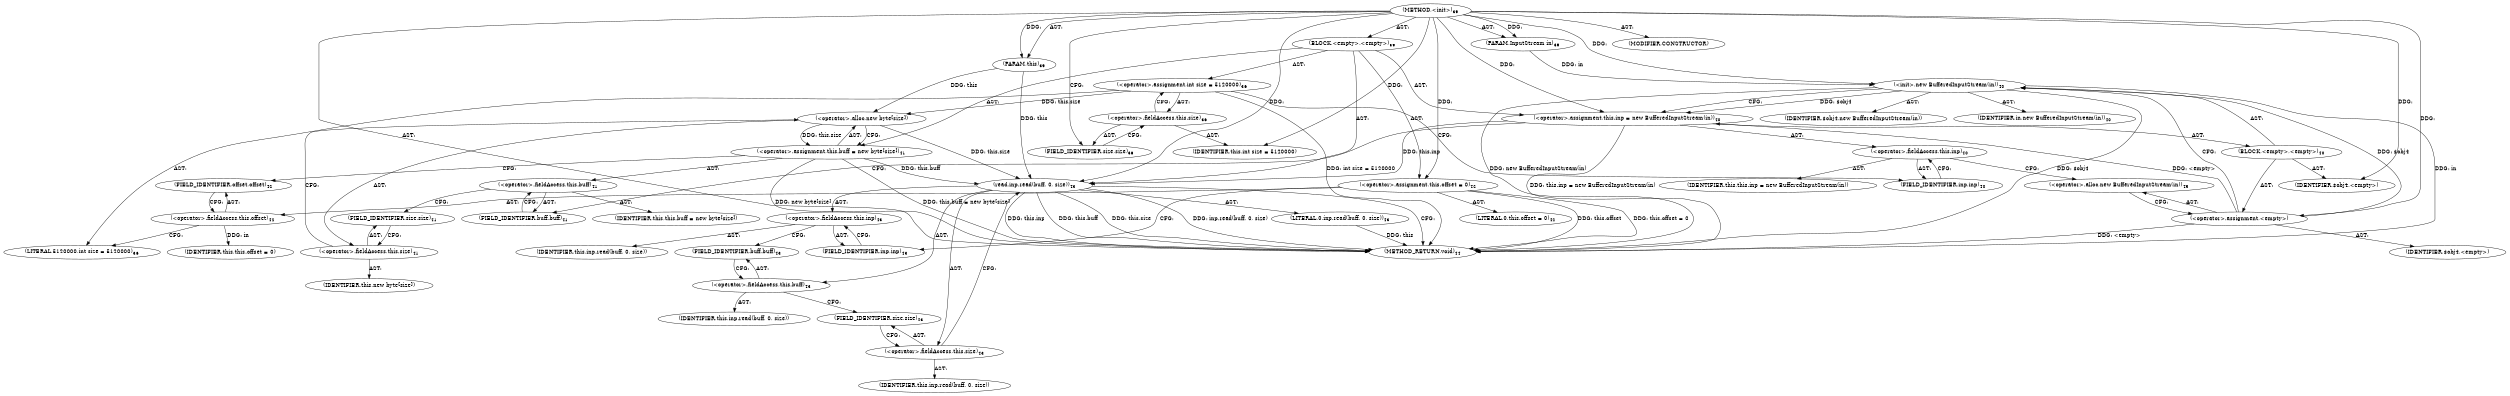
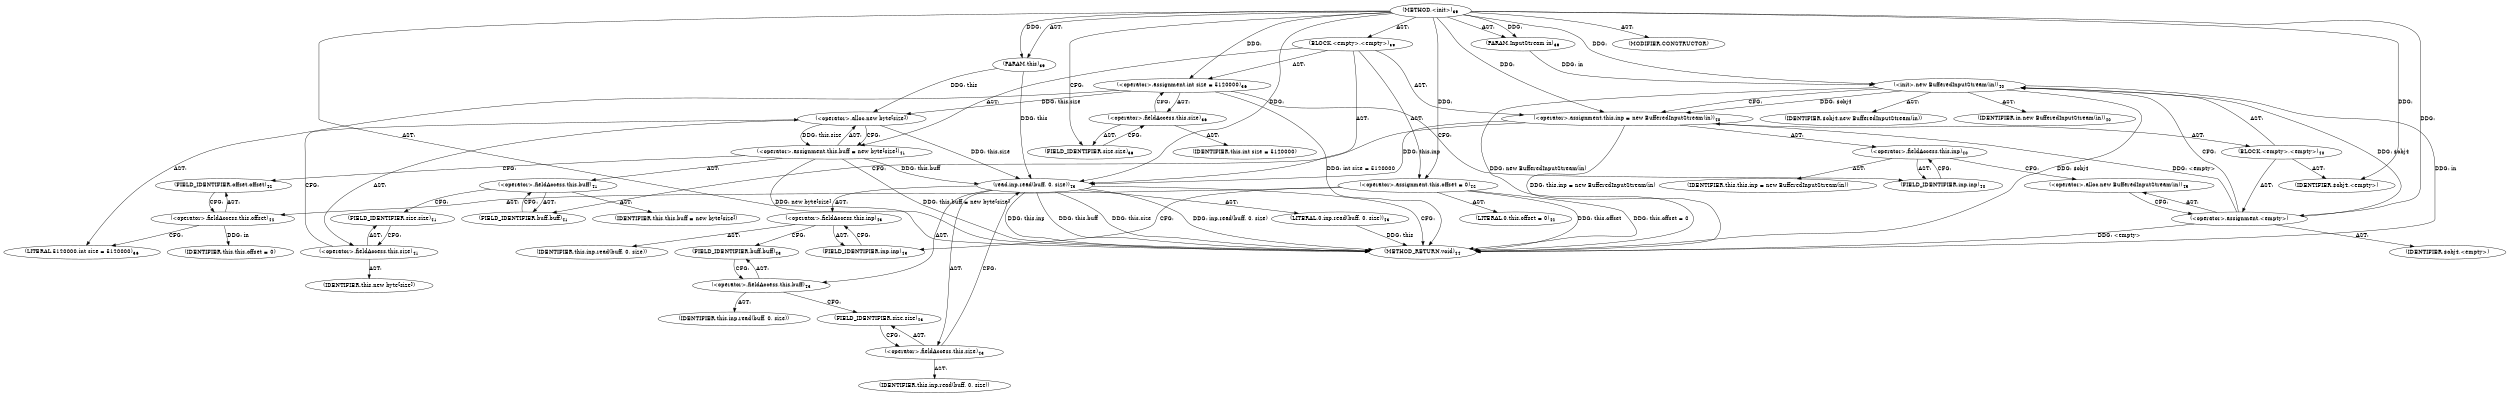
edge "(METHOD,<init>)" -> "(IDENTIFIER,this,int size = 5120000)": now "(METHOD,<init>)" -> "(<operator>.assignment,int size = 5120000)"
